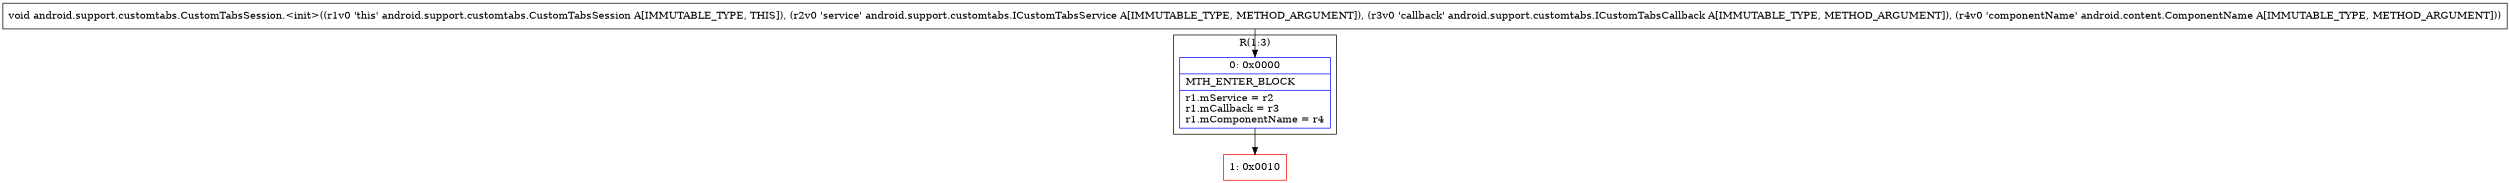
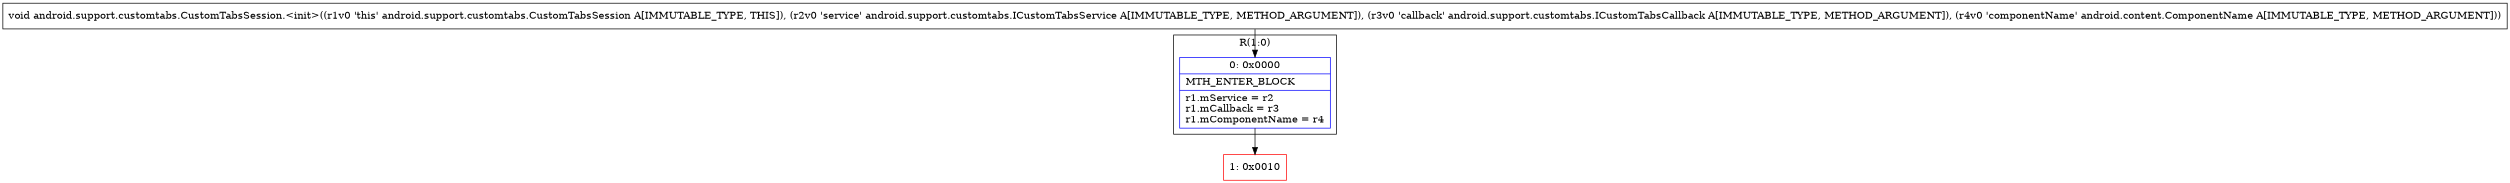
cluster "R(1:3)": label "R(1:3)" -> "R(1:0)"
